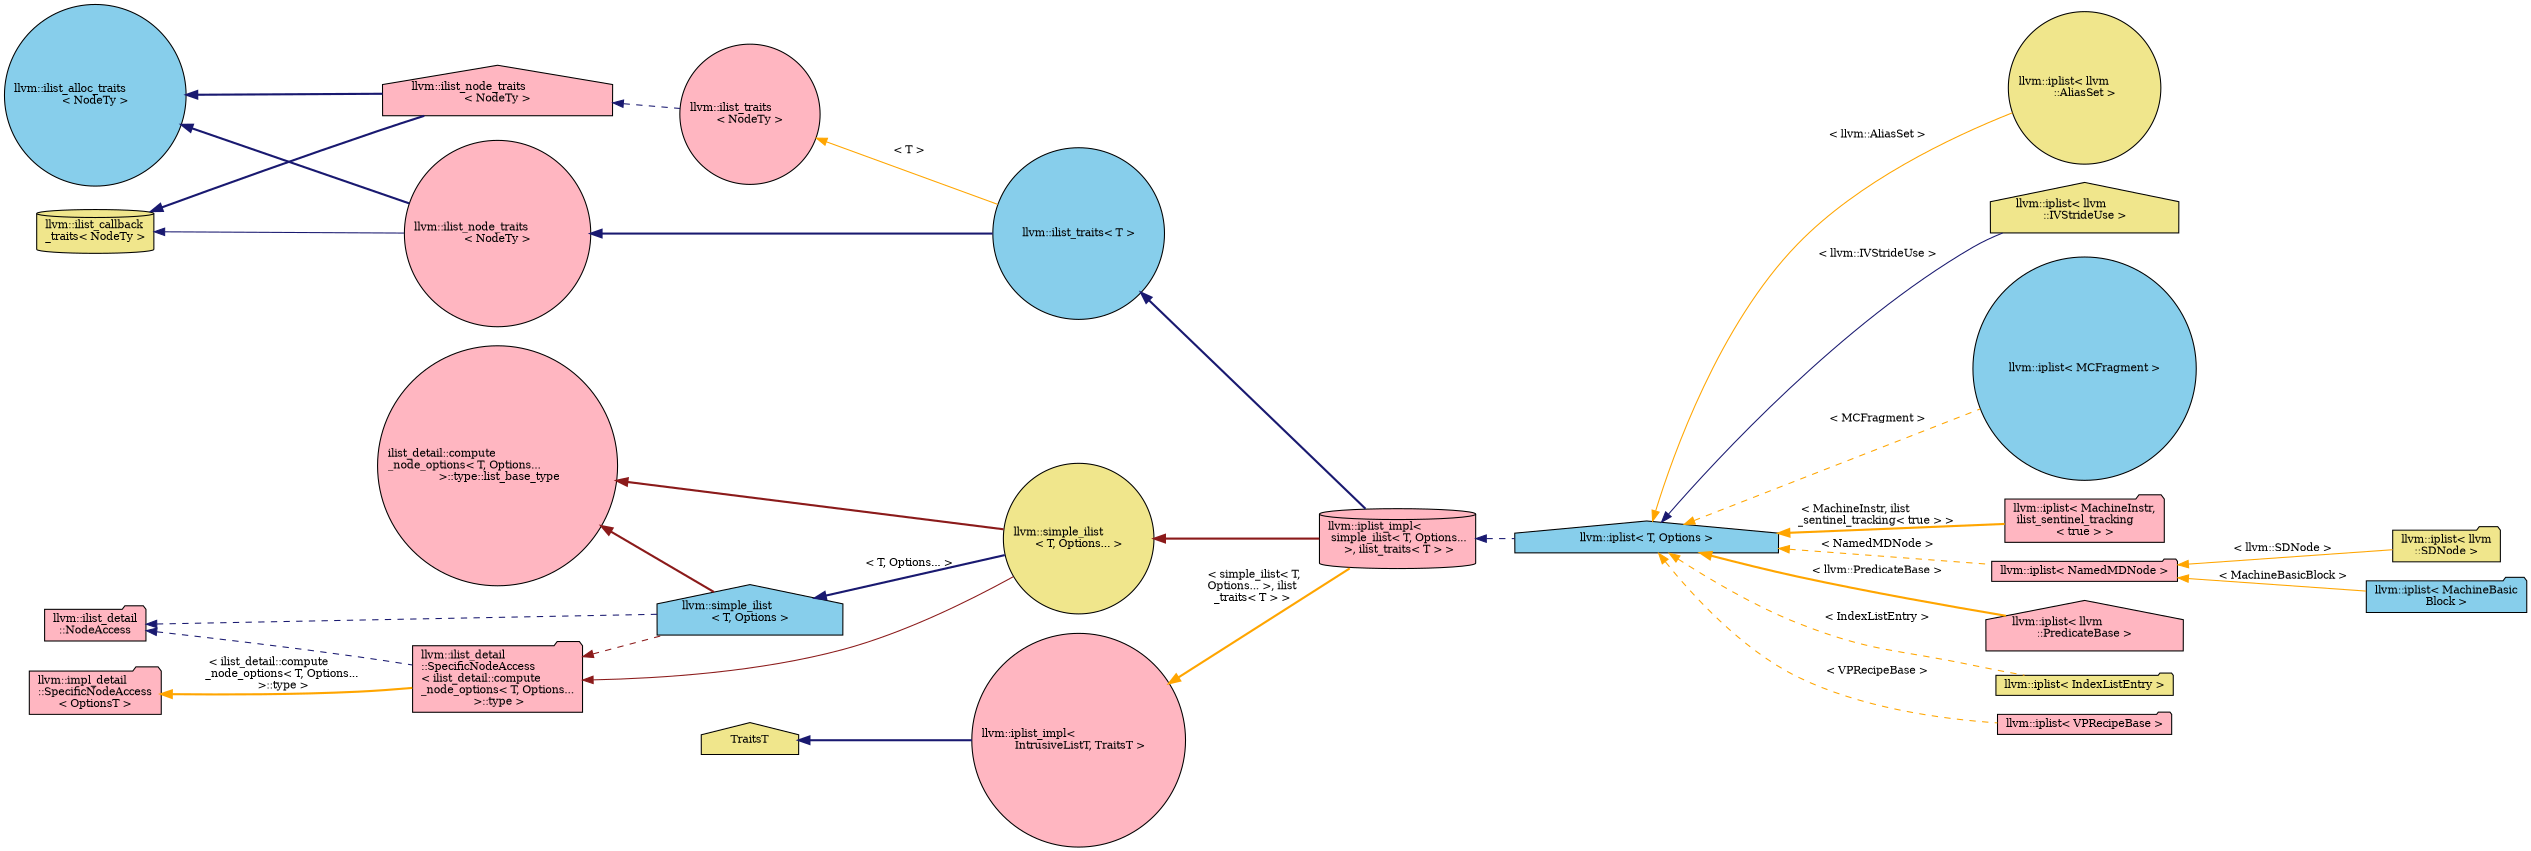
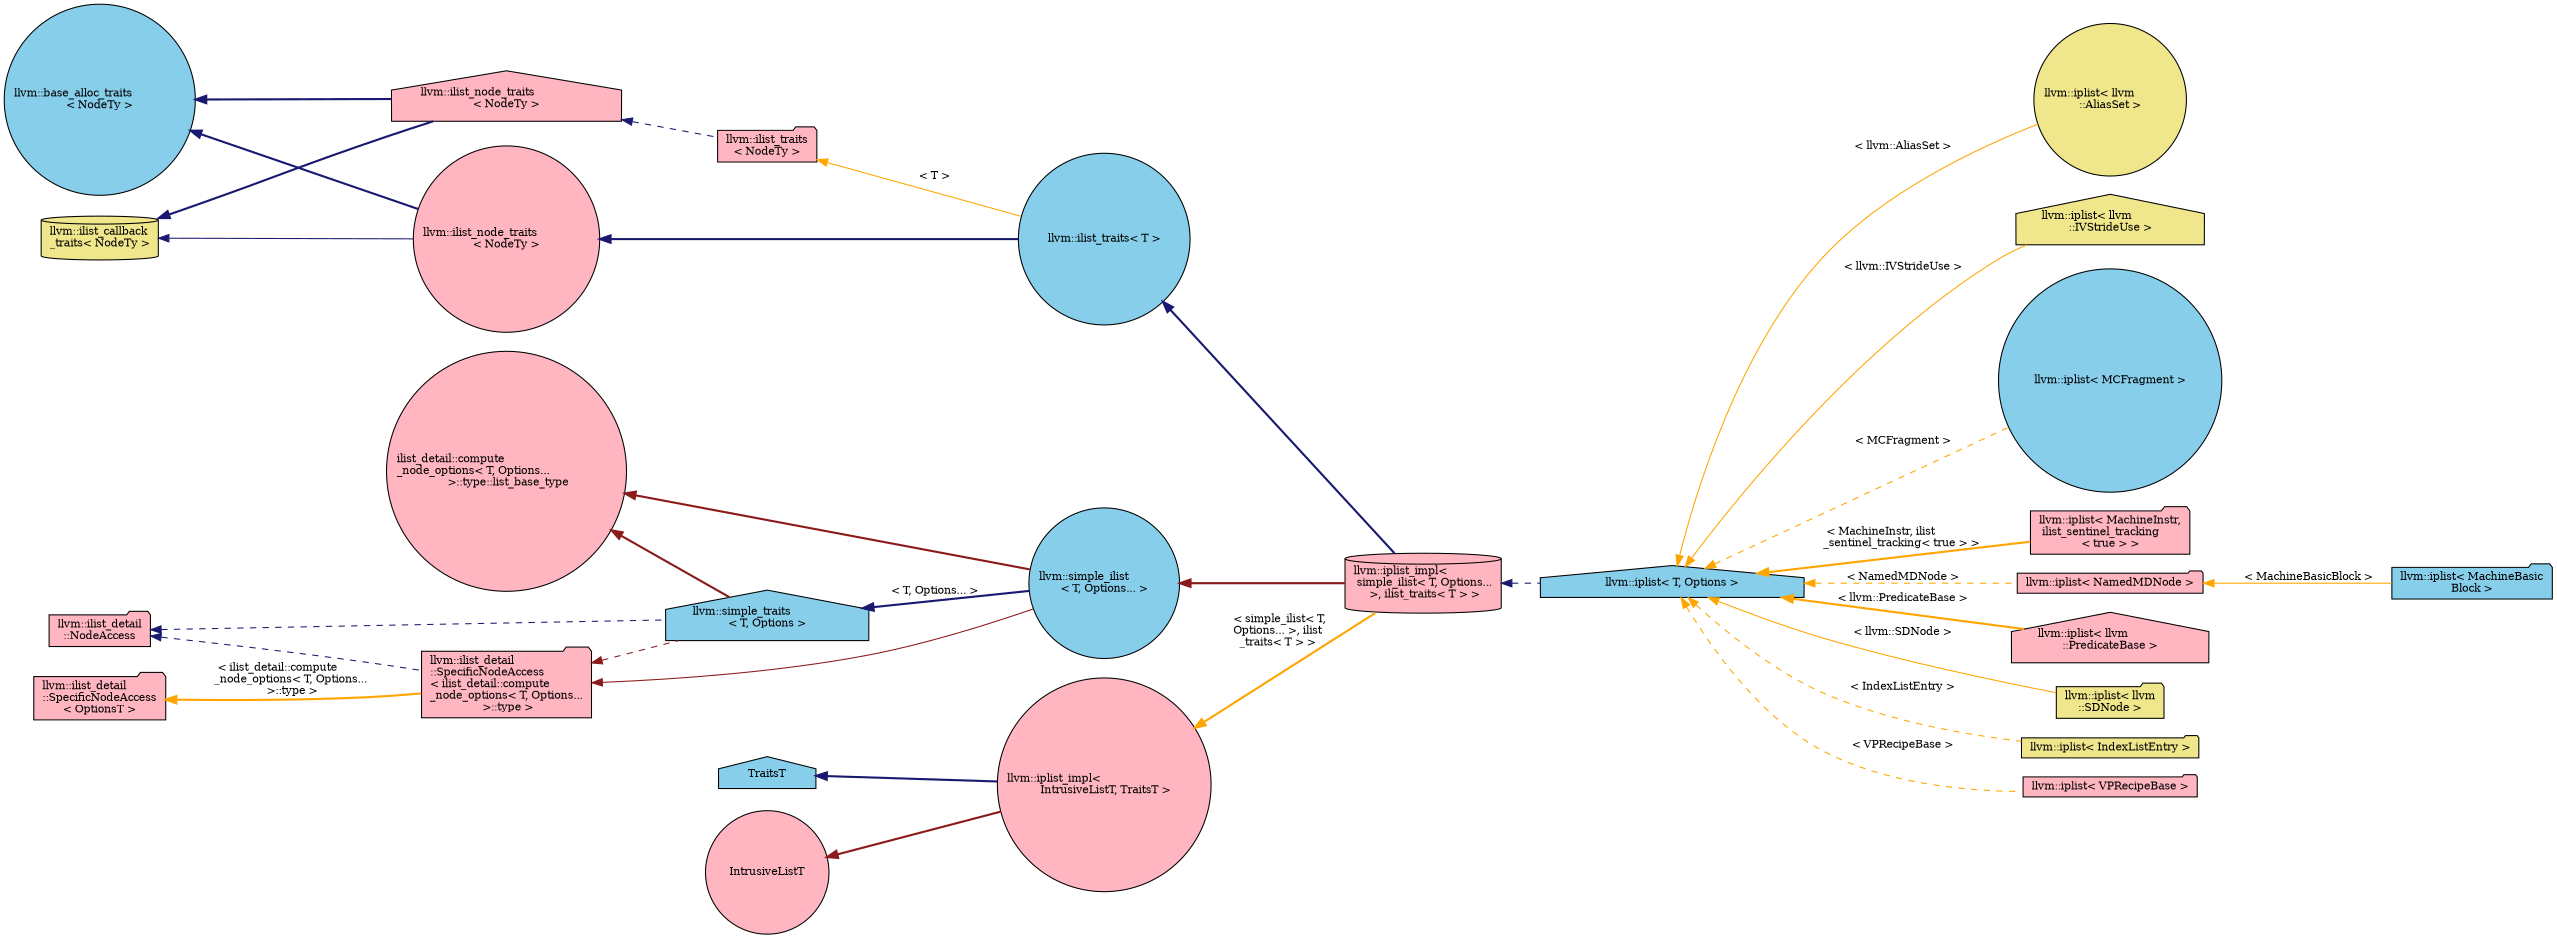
node "llvm::ilist_alloc_traits < NodeTy >": label "llvm::ilist_alloc_traits < NodeTy >" -> "llvm::base_alloc_traits < NodeTy >"
node "llvm::ilist_traits < NodeTy >": shape circle -> folder
edge "llvm::iplist< llvm ::IVStrideUse >" -> "llvm::iplist< T, Options >": color midnightblue -> orange
node "llvm::simple_ilist < T, Options... >": fillcolor khaki -> skyblue
edge "llvm::iplist< llvm ::SDNode >" -> "llvm::iplist< NamedMDNode >": now "llvm::iplist< llvm ::SDNode >" -> "llvm::iplist< T, Options >"
node "llvm::simple_ilist < T, Options >": label "llvm::simple_ilist < T, Options >" -> "llvm::simple_traits < T, Options >"
node "llvm::impl_detail ::SpecificNodeAccess < OptionsT >": label "llvm::impl_detail ::SpecificNodeAccess < OptionsT >" -> "llvm::ilist_detail ::SpecificNodeAccess < OptionsT >"
node "TraitsT": fillcolor khaki -> skyblue
node "IntrusiveListT": added
